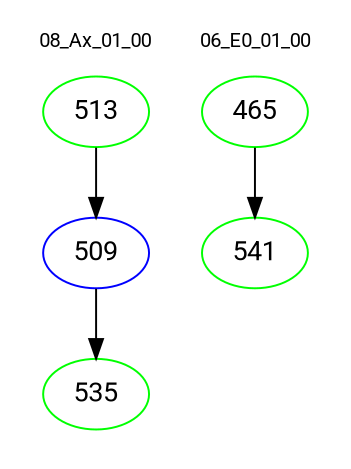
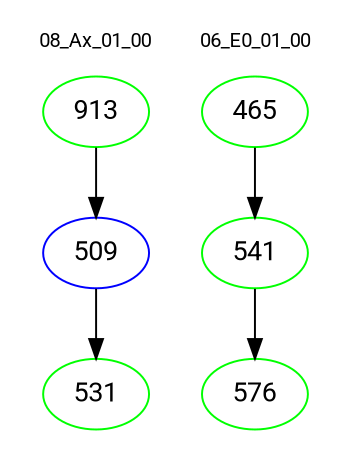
node "513": label "513" -> "913"
node "535": label "535" -> "531"
node "576": added
